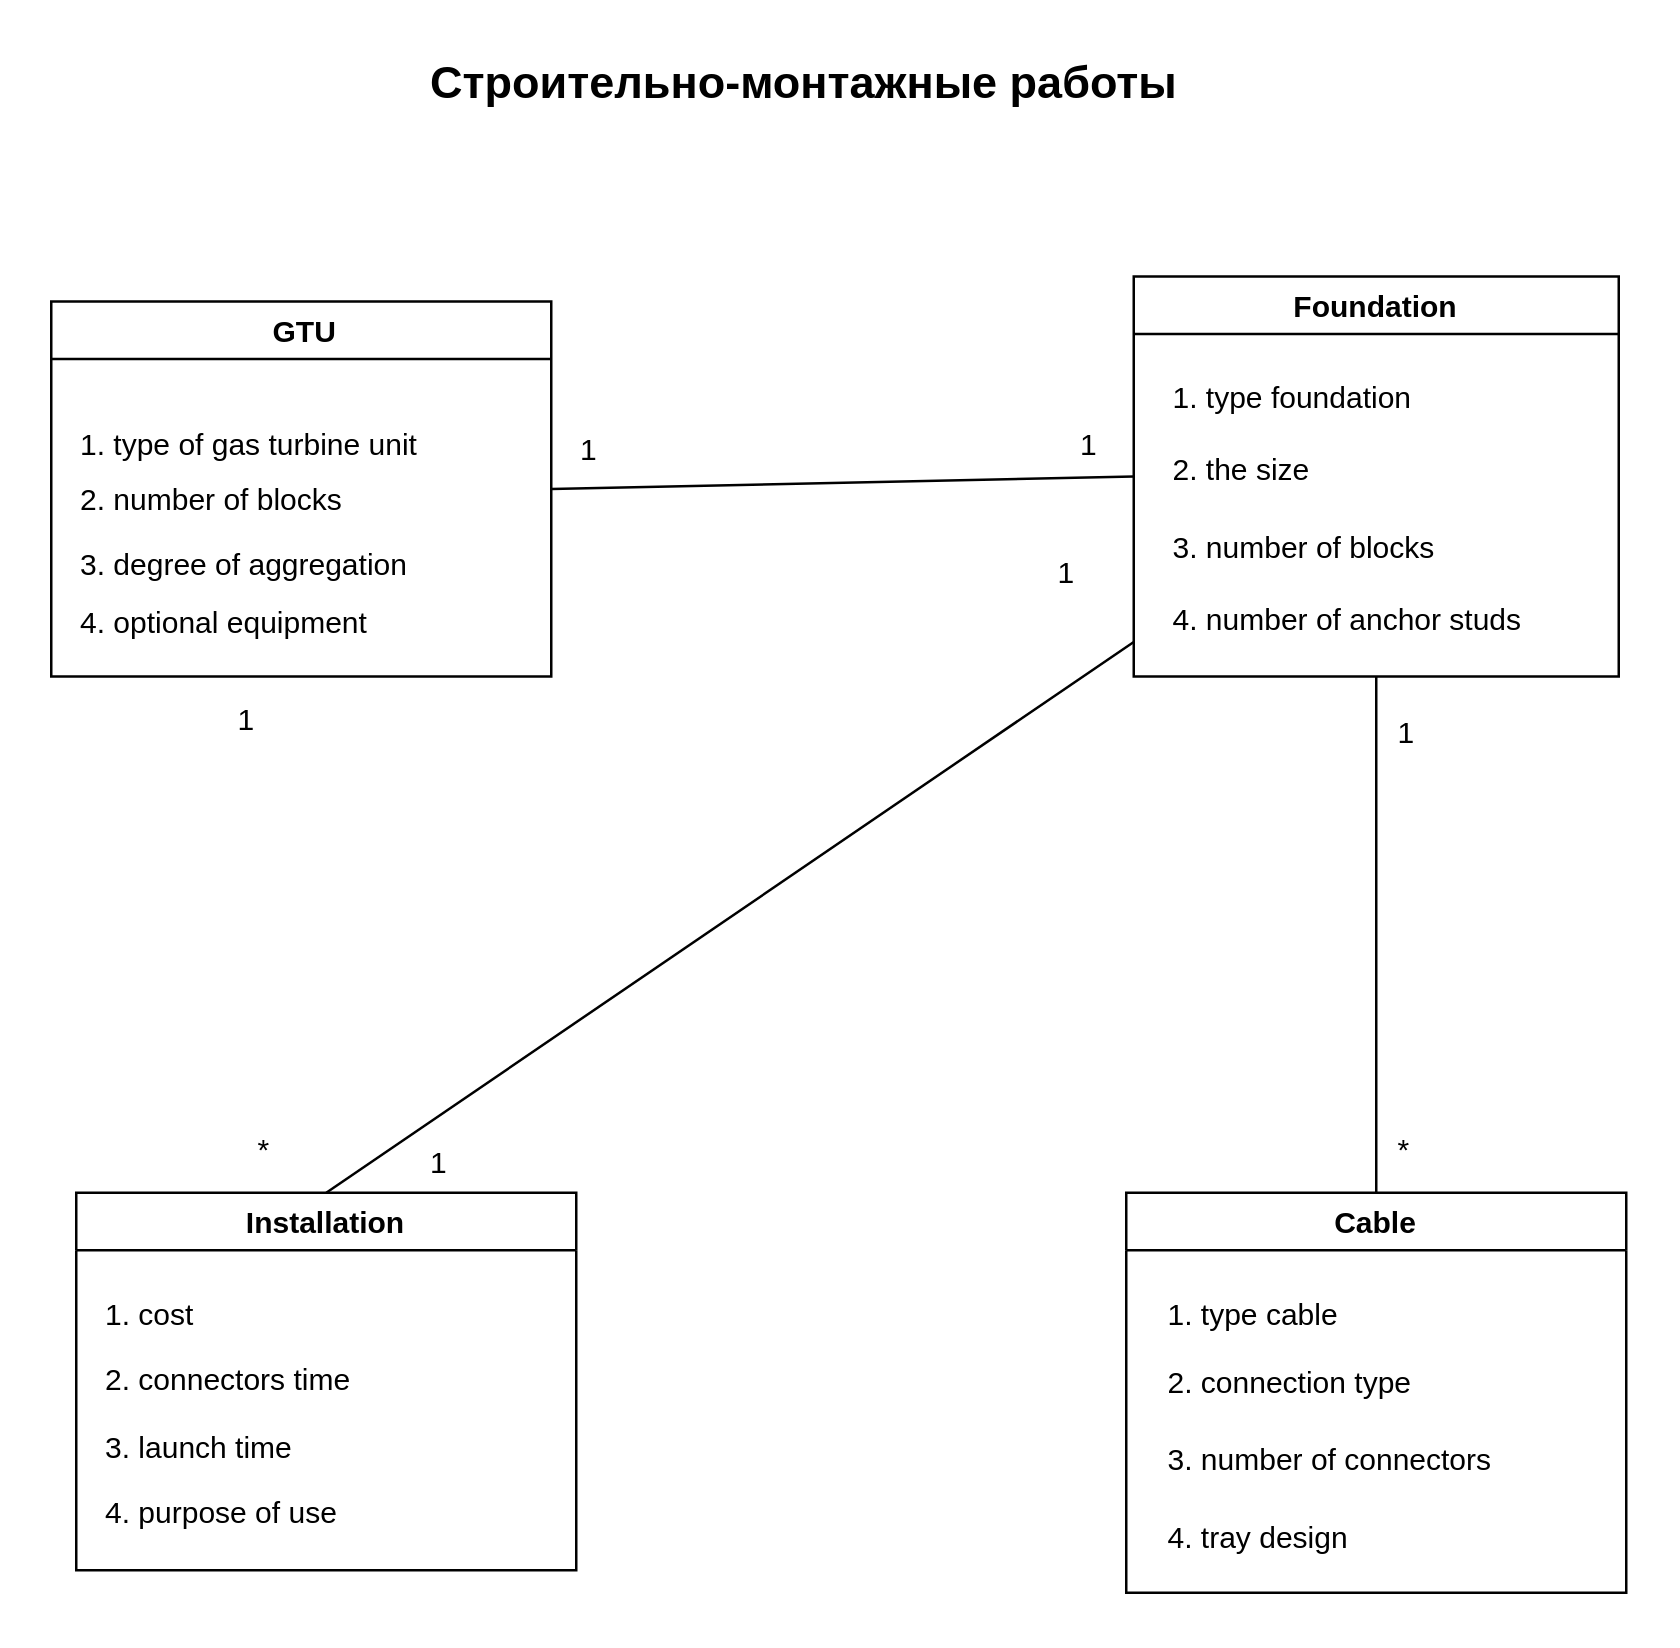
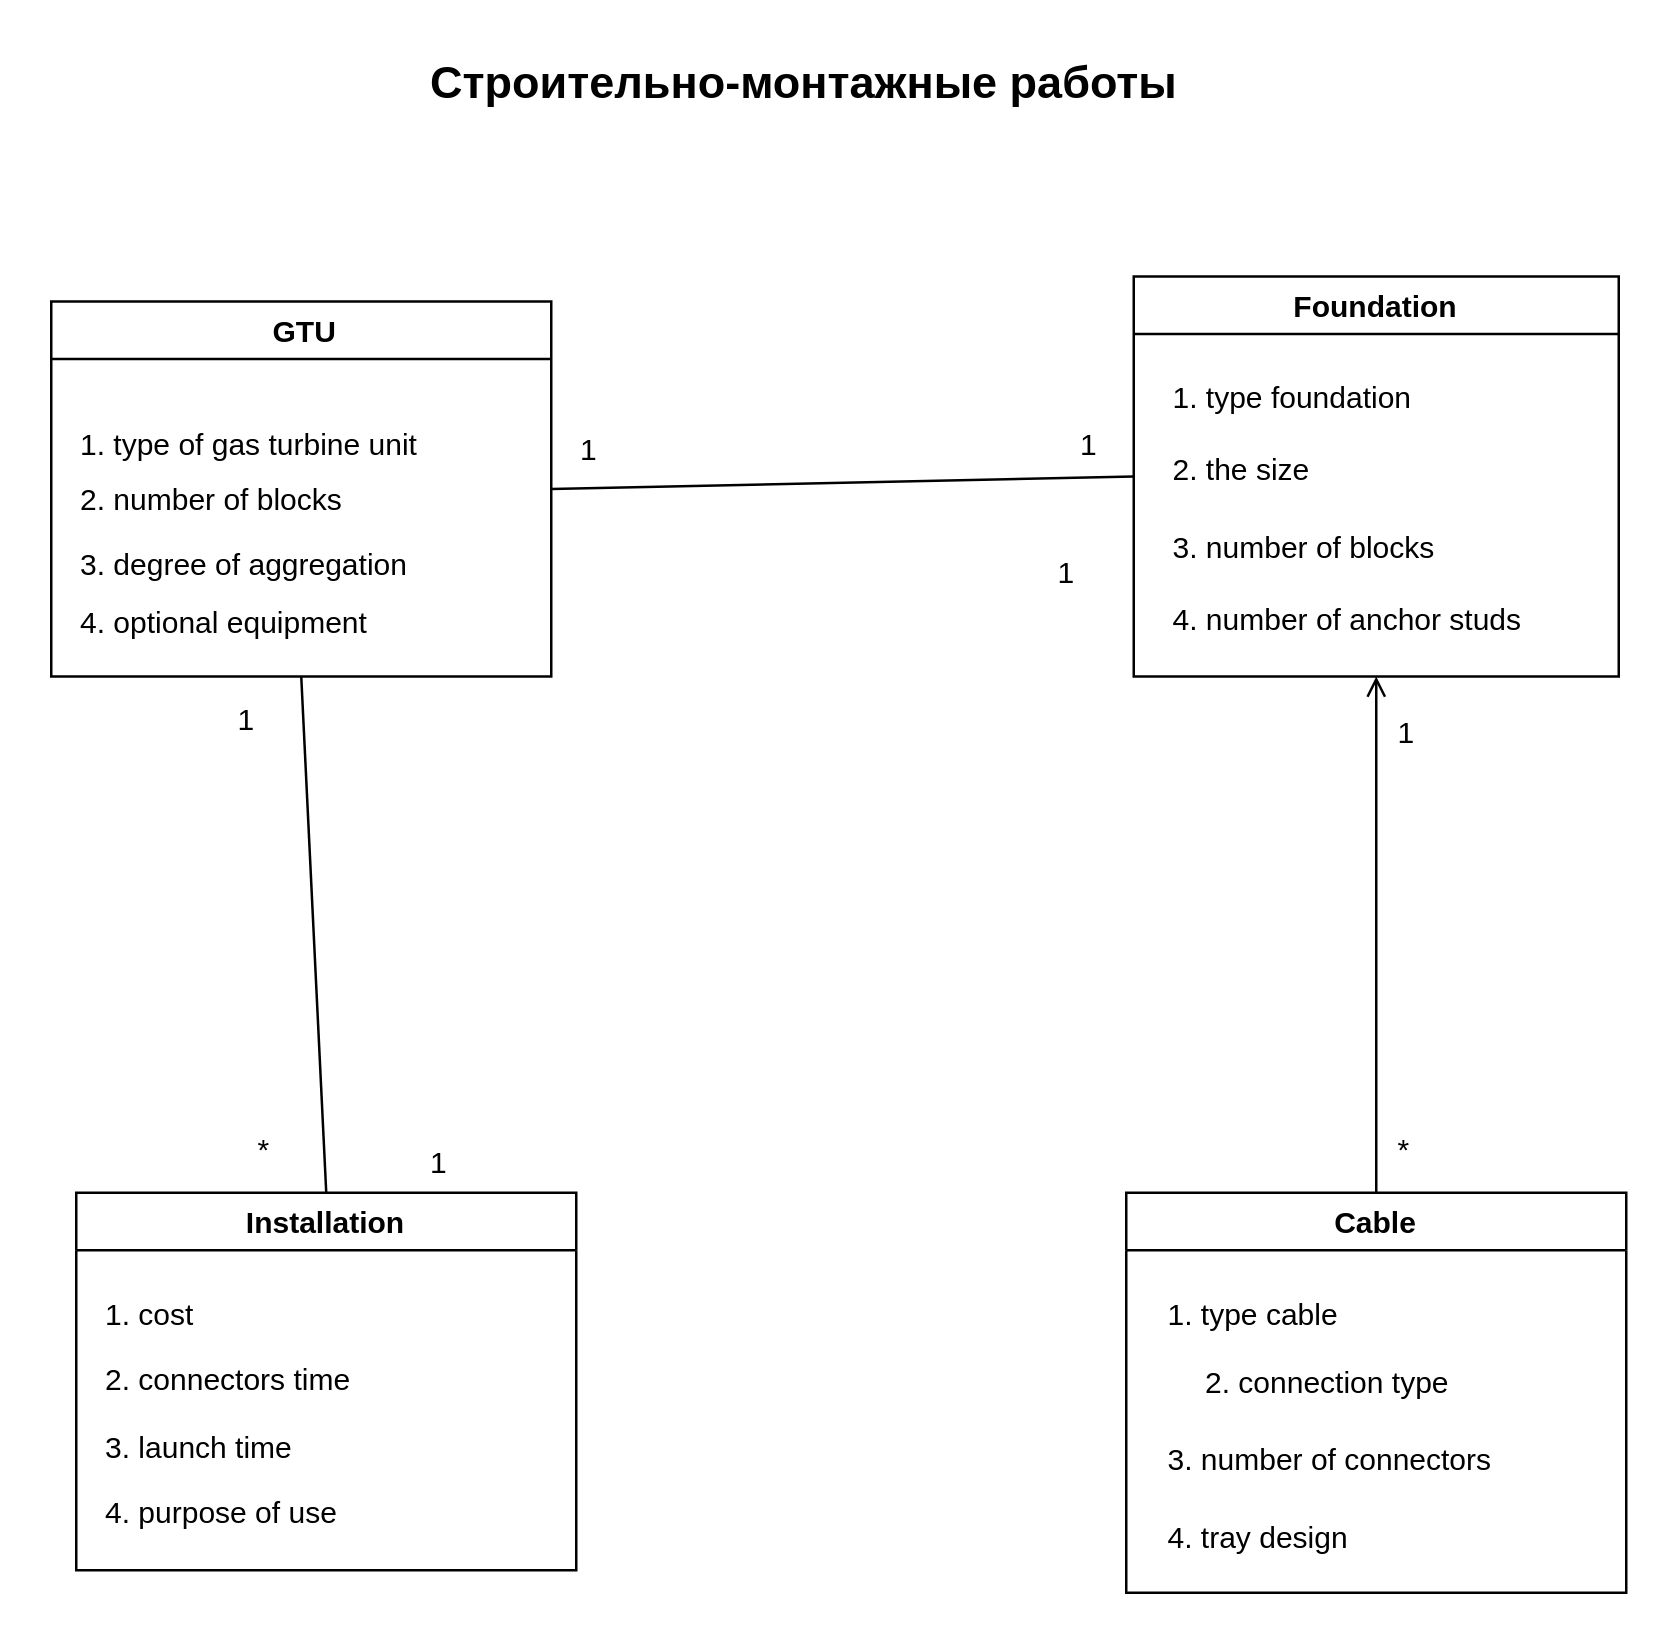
edge "Foundation" -- "Сable": arrowhead none -> open
edge "Foundation" -- "Installation": now "GTU" -- "Installation"
node "2. connection type": moved (1301, 1384) -> (1339, 1384)
